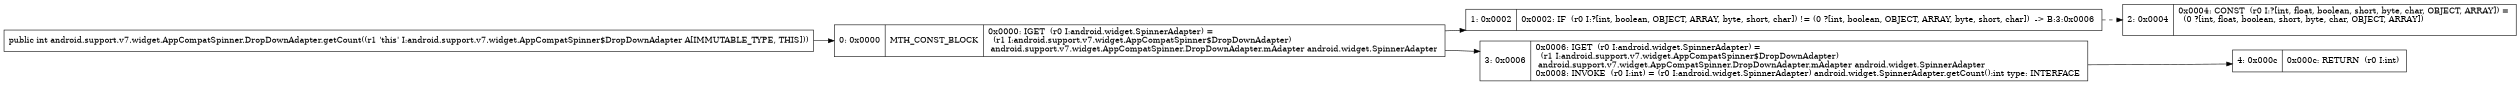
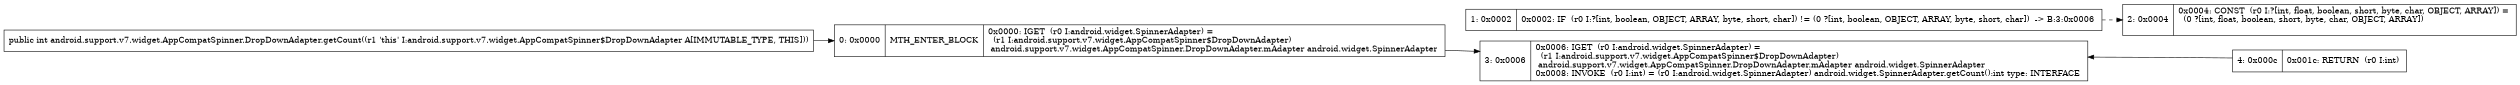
edge "0: 0x0000" -> "1: 0x0002": removed
node "0: 0x0000": text "MTH_CONST_BLOCK" -> "MTH_ENTER_BLOCK"
node "4: 0x000c": text "0x000c: RETURN  (r0 I:int)" -> "0x001c: RETURN  (r0 I:int)"
edge "3: 0x0006" -> "4: 0x000c": reversed
